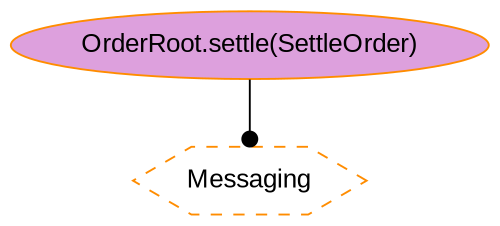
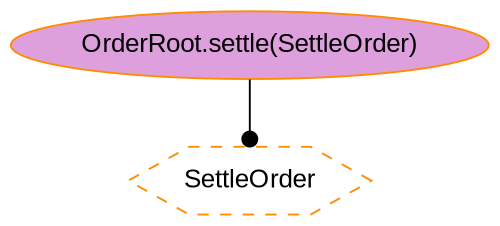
node "Messaging": label "Messaging" -> "SettleOrder"
